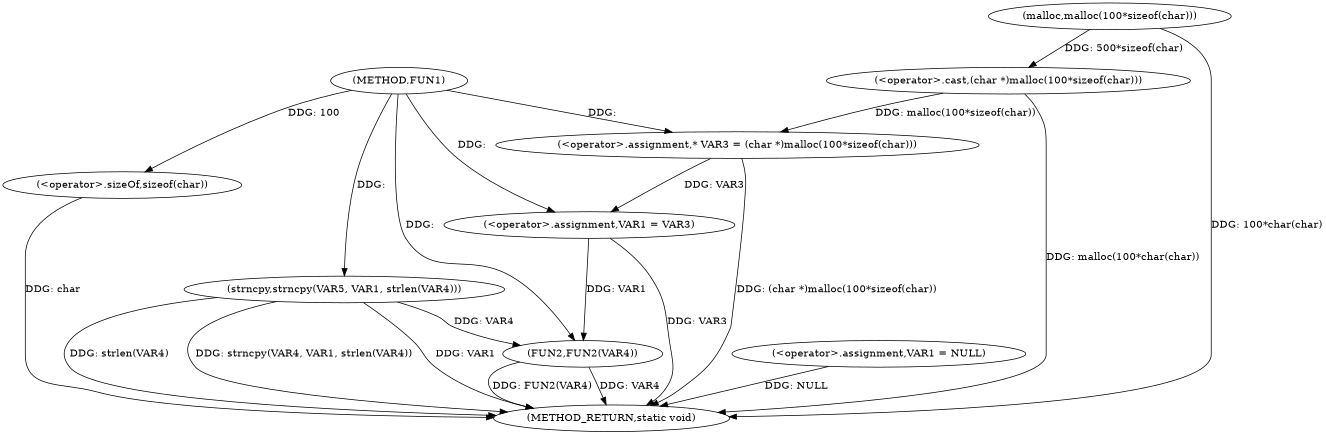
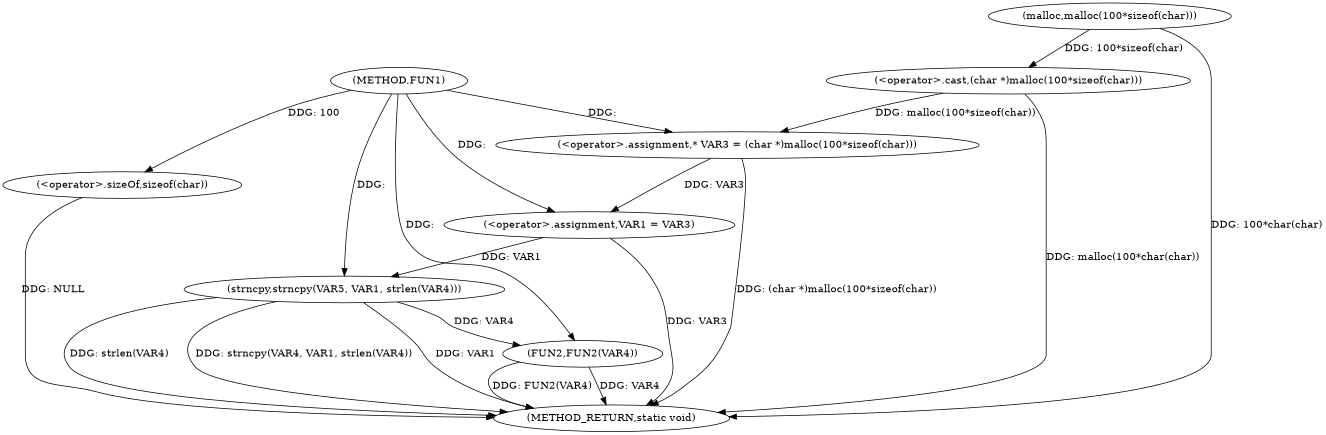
edge "(malloc,malloc(100*sizeof(char)))" -> "(<operator>.cast,(char *)malloc(100*sizeof(char)))": label "DDG: 500*sizeof(char)" -> "DDG: 100*sizeof(char)"
edge "(<operator>.assignment,VAR1 = VAR3)" -> "(FUN2,FUN2(VAR4))": now "(<operator>.assignment,VAR1 = VAR3)" -> "(strncpy,strncpy(VAR5, VAR1, strlen(VAR4)))"
edge "(<operator>.sizeOf,sizeof(char))" -> "(METHOD_RETURN,static void)": label "DDG: char" -> "DDG: NULL"
node "(<operator>.assignment,VAR1 = NULL)": removed
